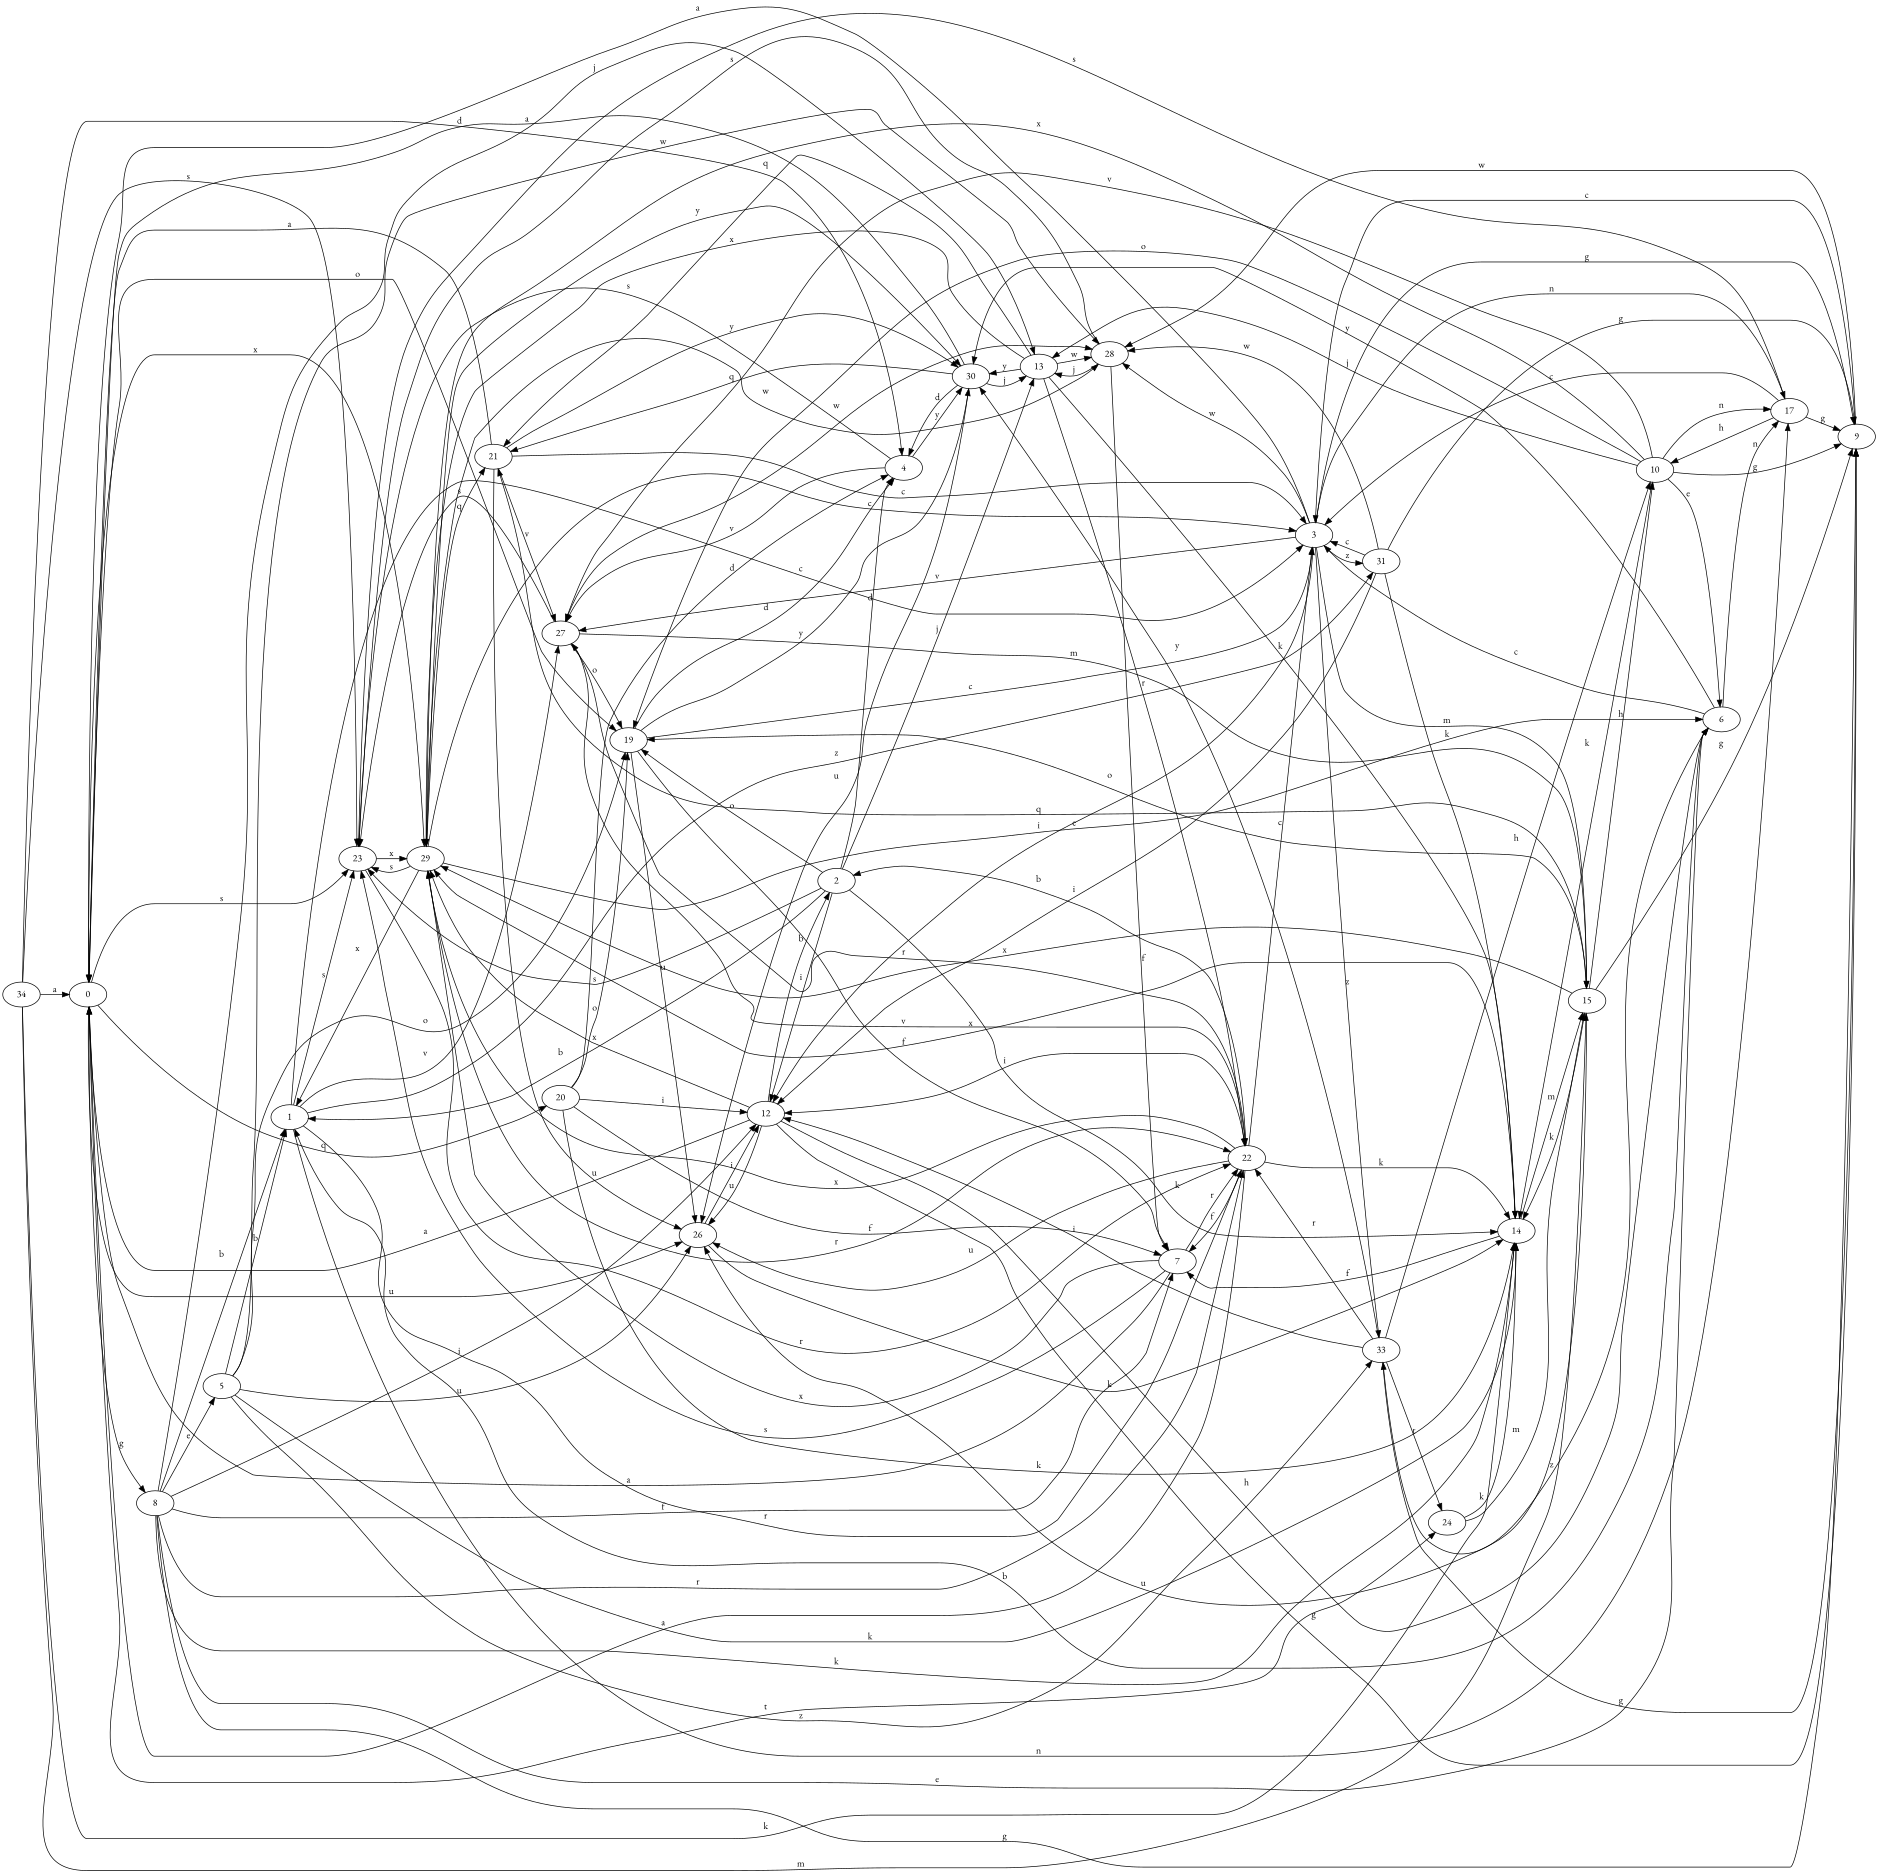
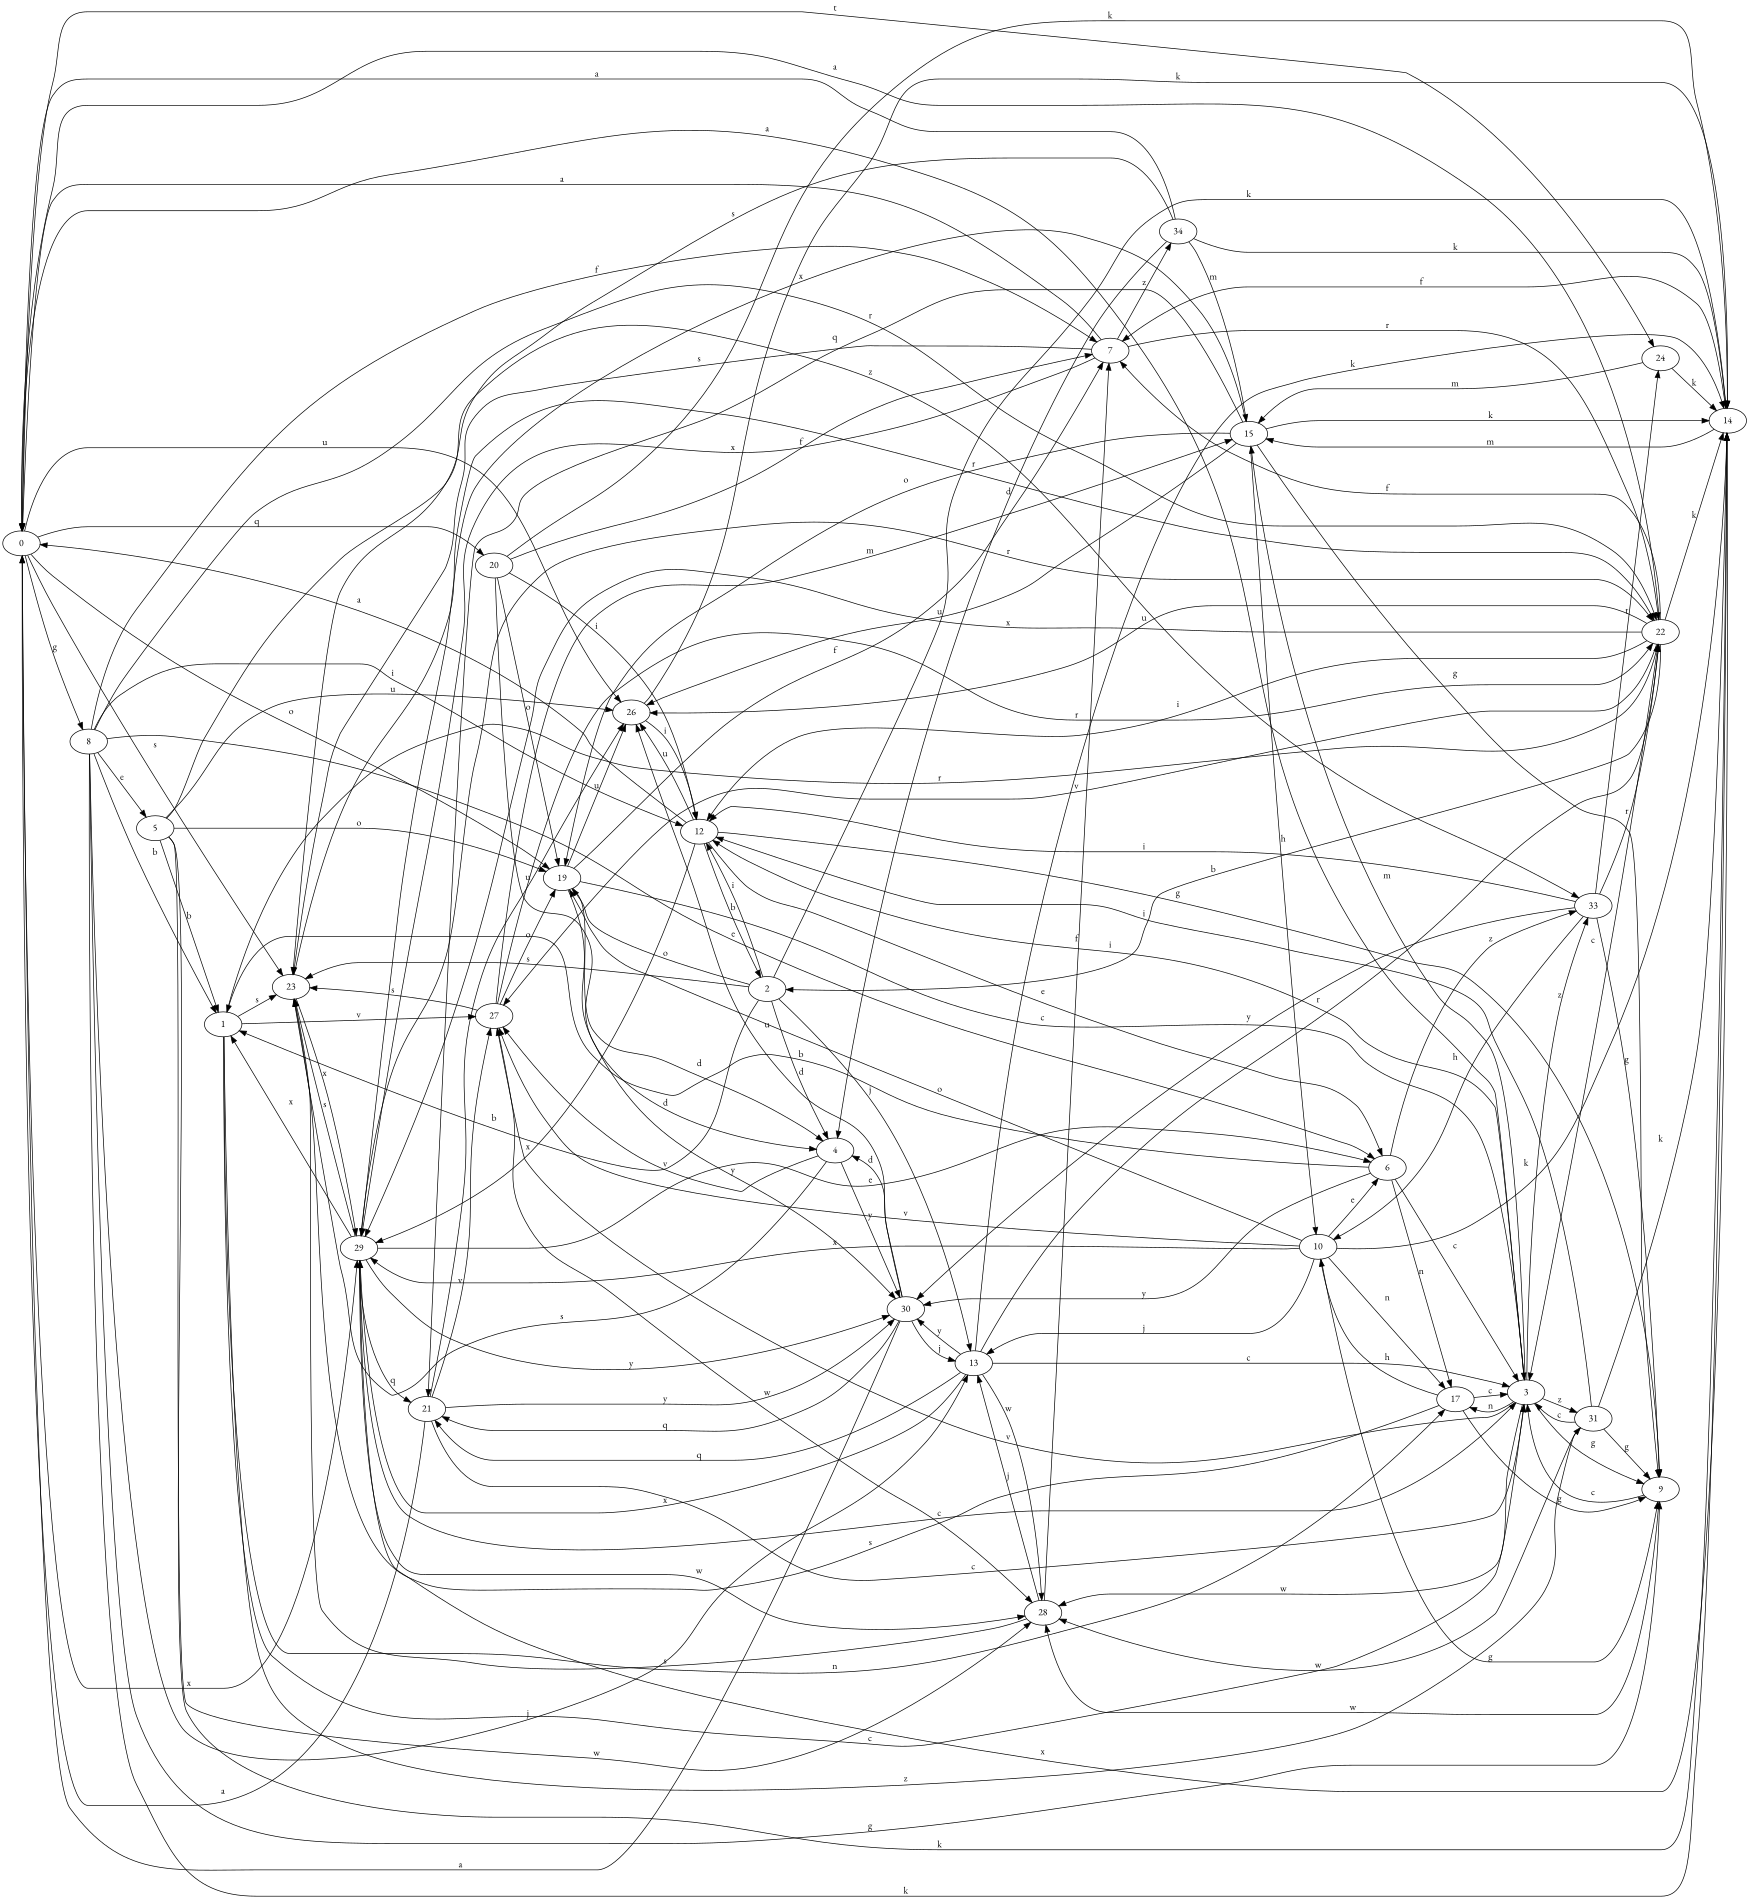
edge "7" -> "34": added, label "z"
edge "13" -> "3": added, label "c"
edge "12" -> "6": label "h" -> "e"
